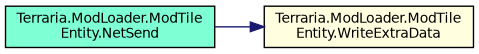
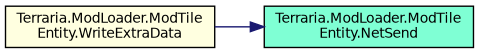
edge "Terraria.ModLoader.ModTile Entity.NetSend" -> "Terraria.ModLoader.ModTile Entity.WriteExtraData": reversed
